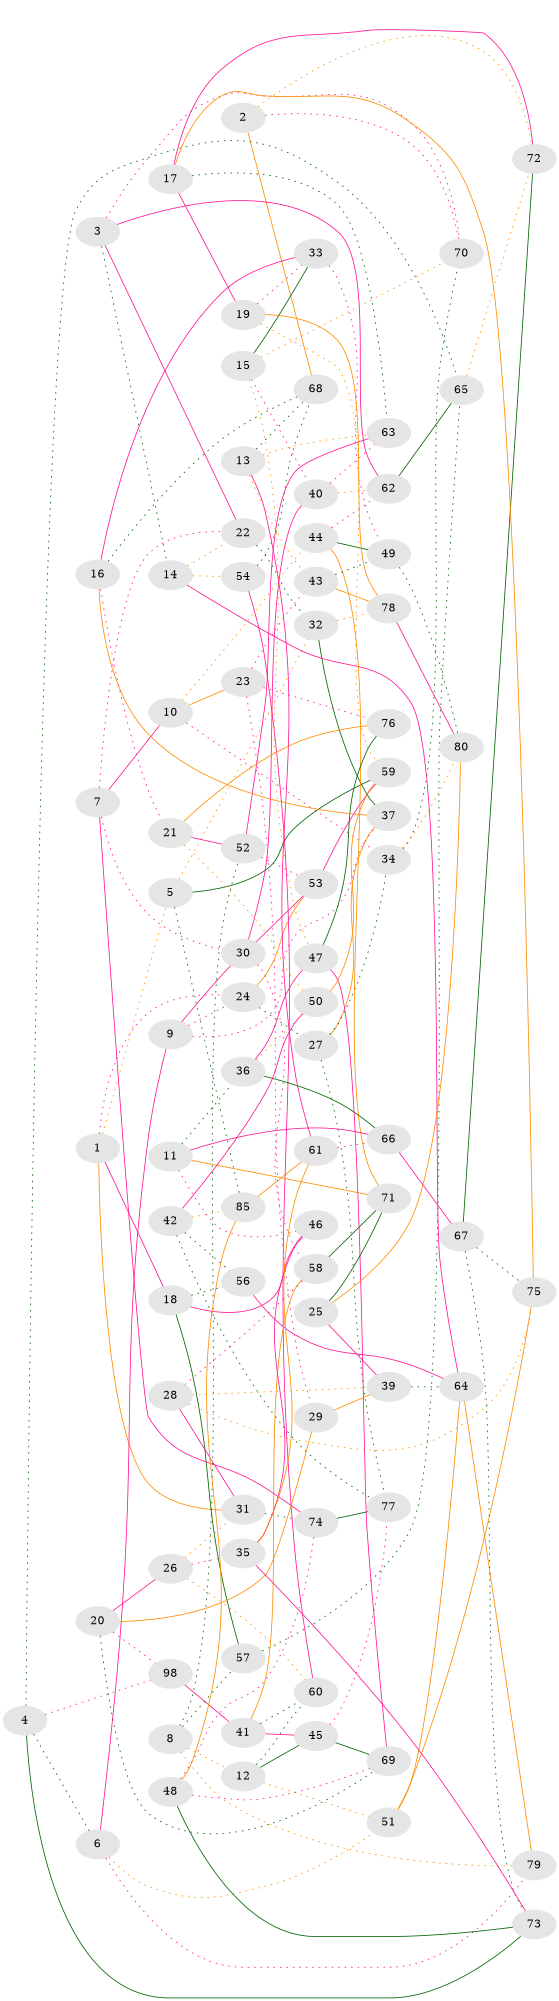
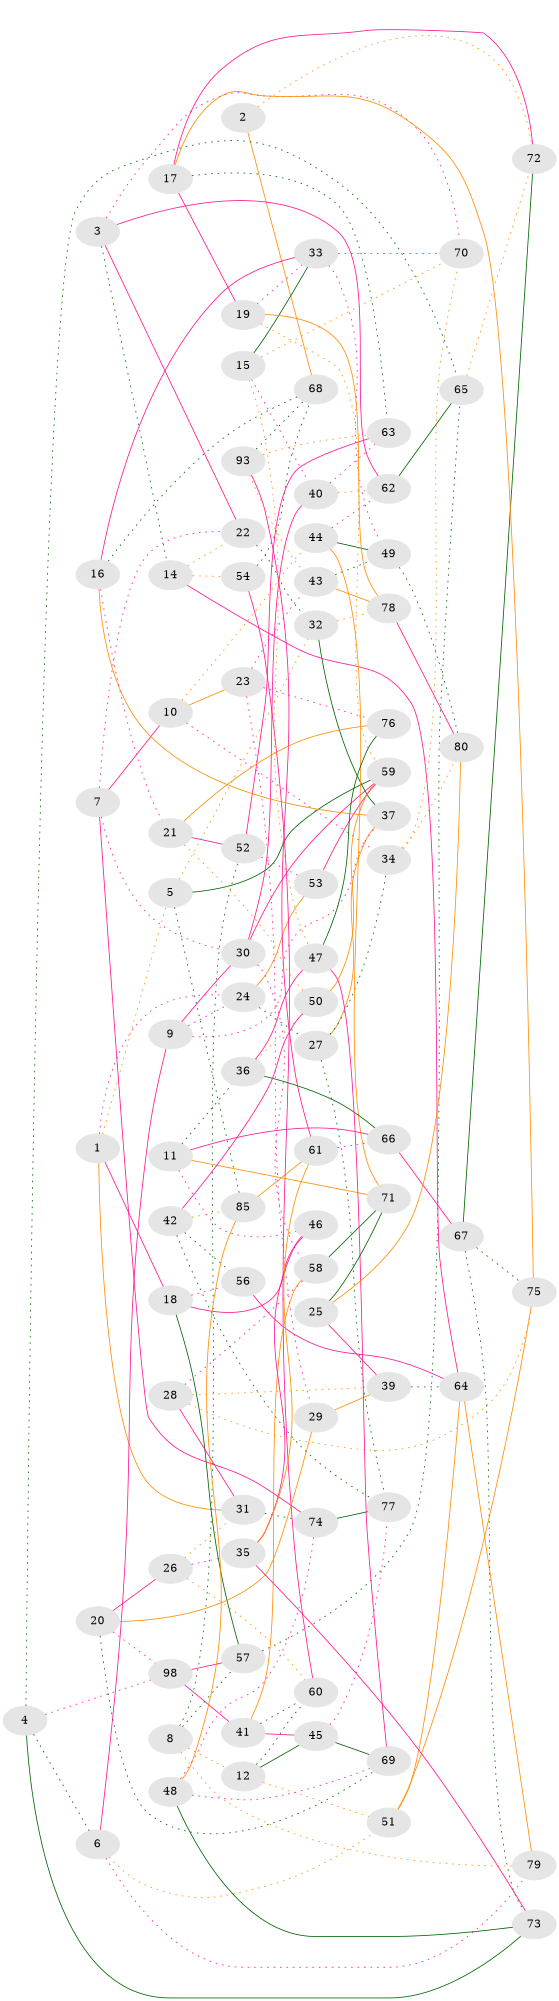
edge "2" -- "70": now "33" -- "70"
node "13": label "13" -> "93"
edge "70" -- "34": color darkgreen -> darkorange
edge "53" -- "30": now "59" -- "30"
edge "56" -- "18": color darkgreen -> deeppink
edge "57" -- "98": added
